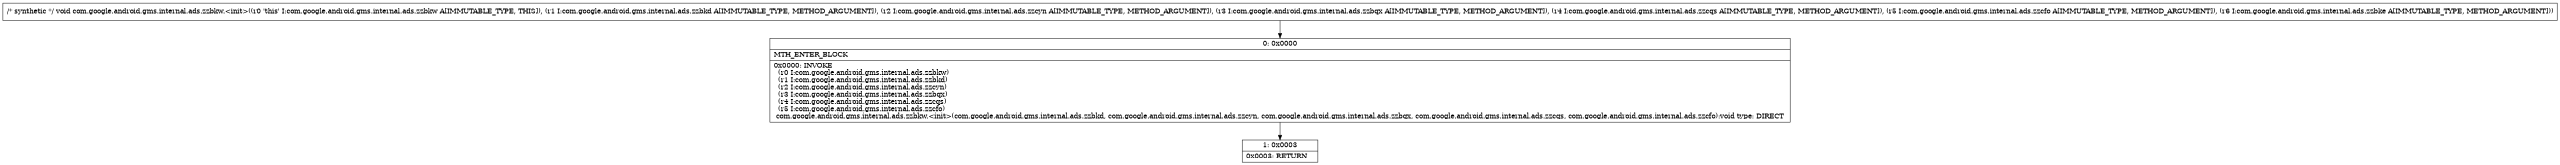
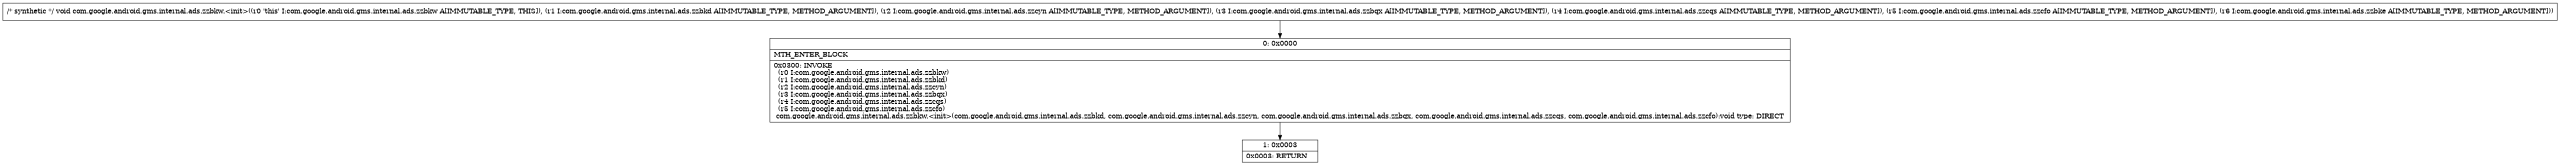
node "0: 0x0000": text "0x0000: INVOKE" -> "0x0300: INVOKE"
